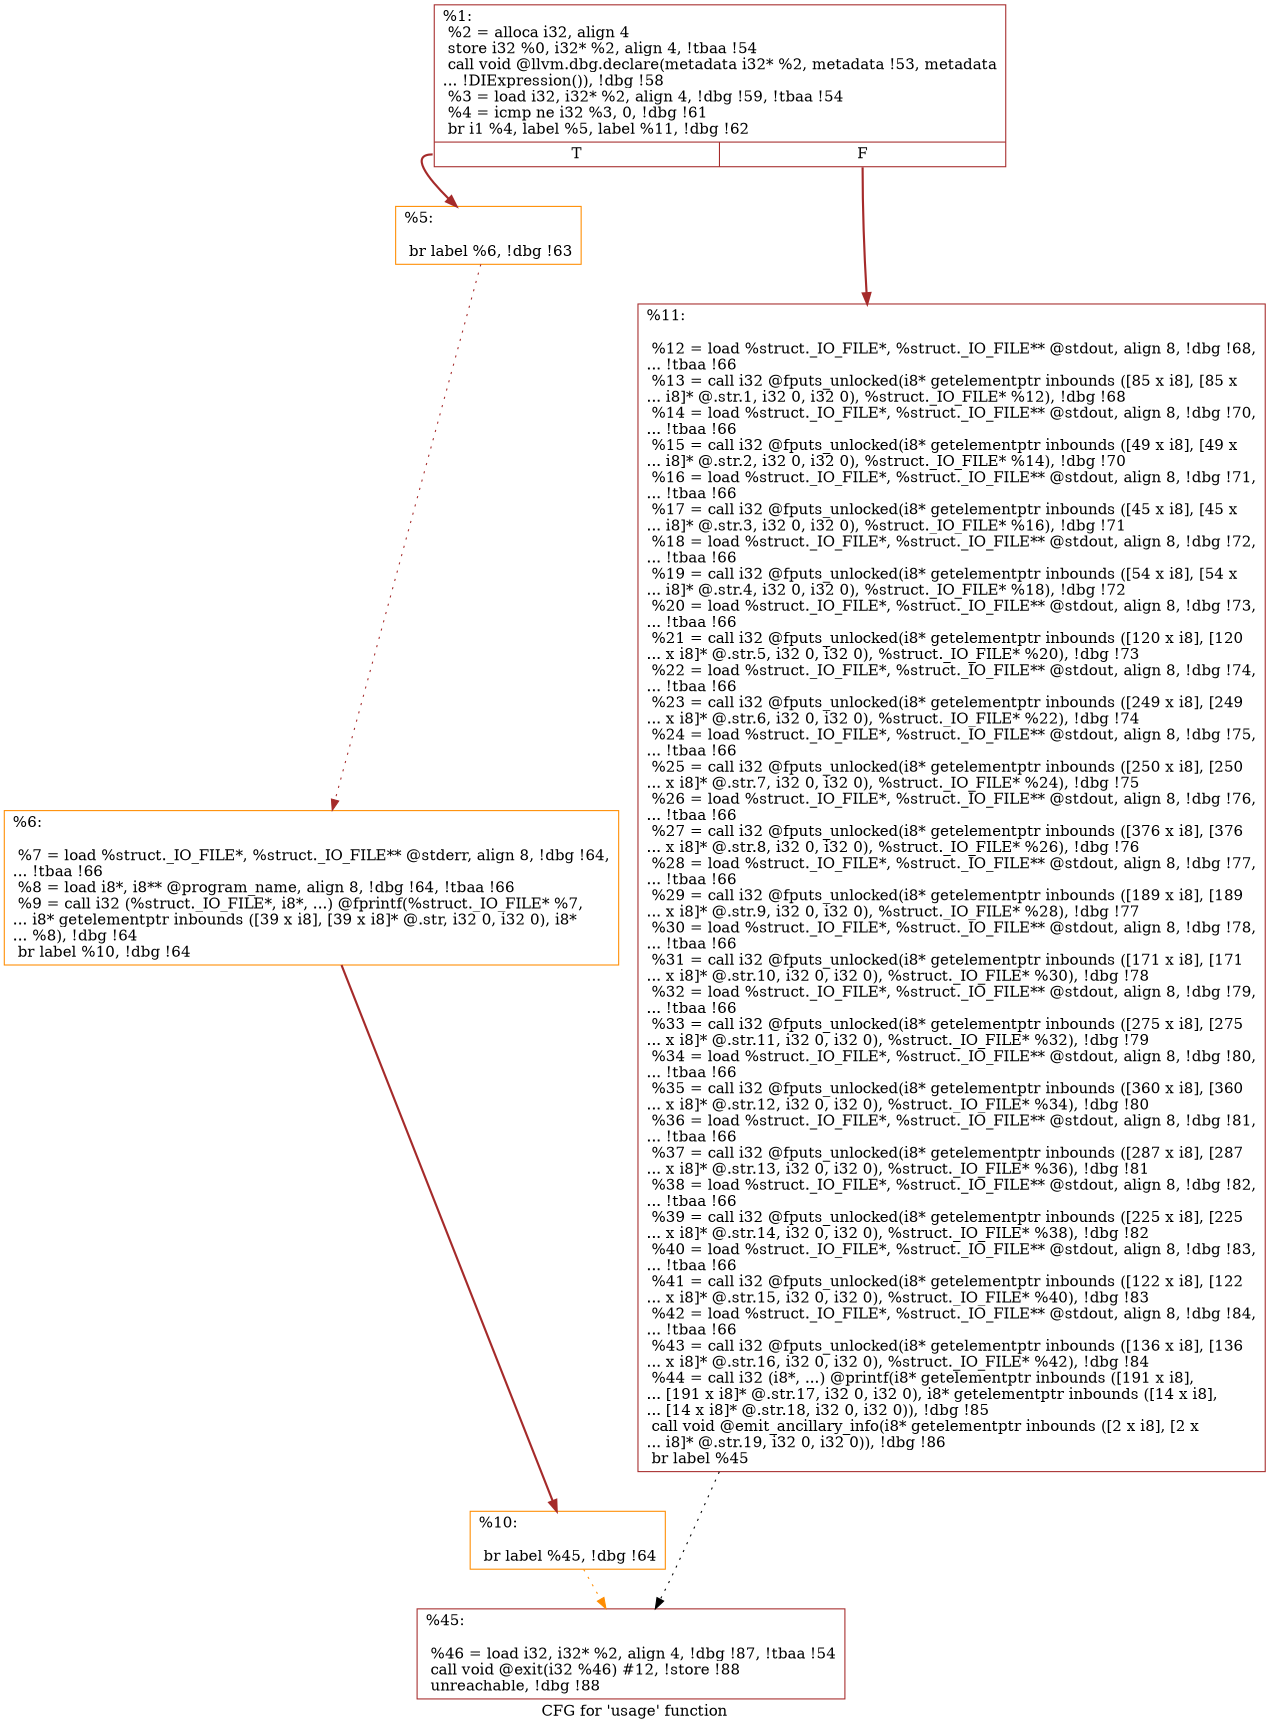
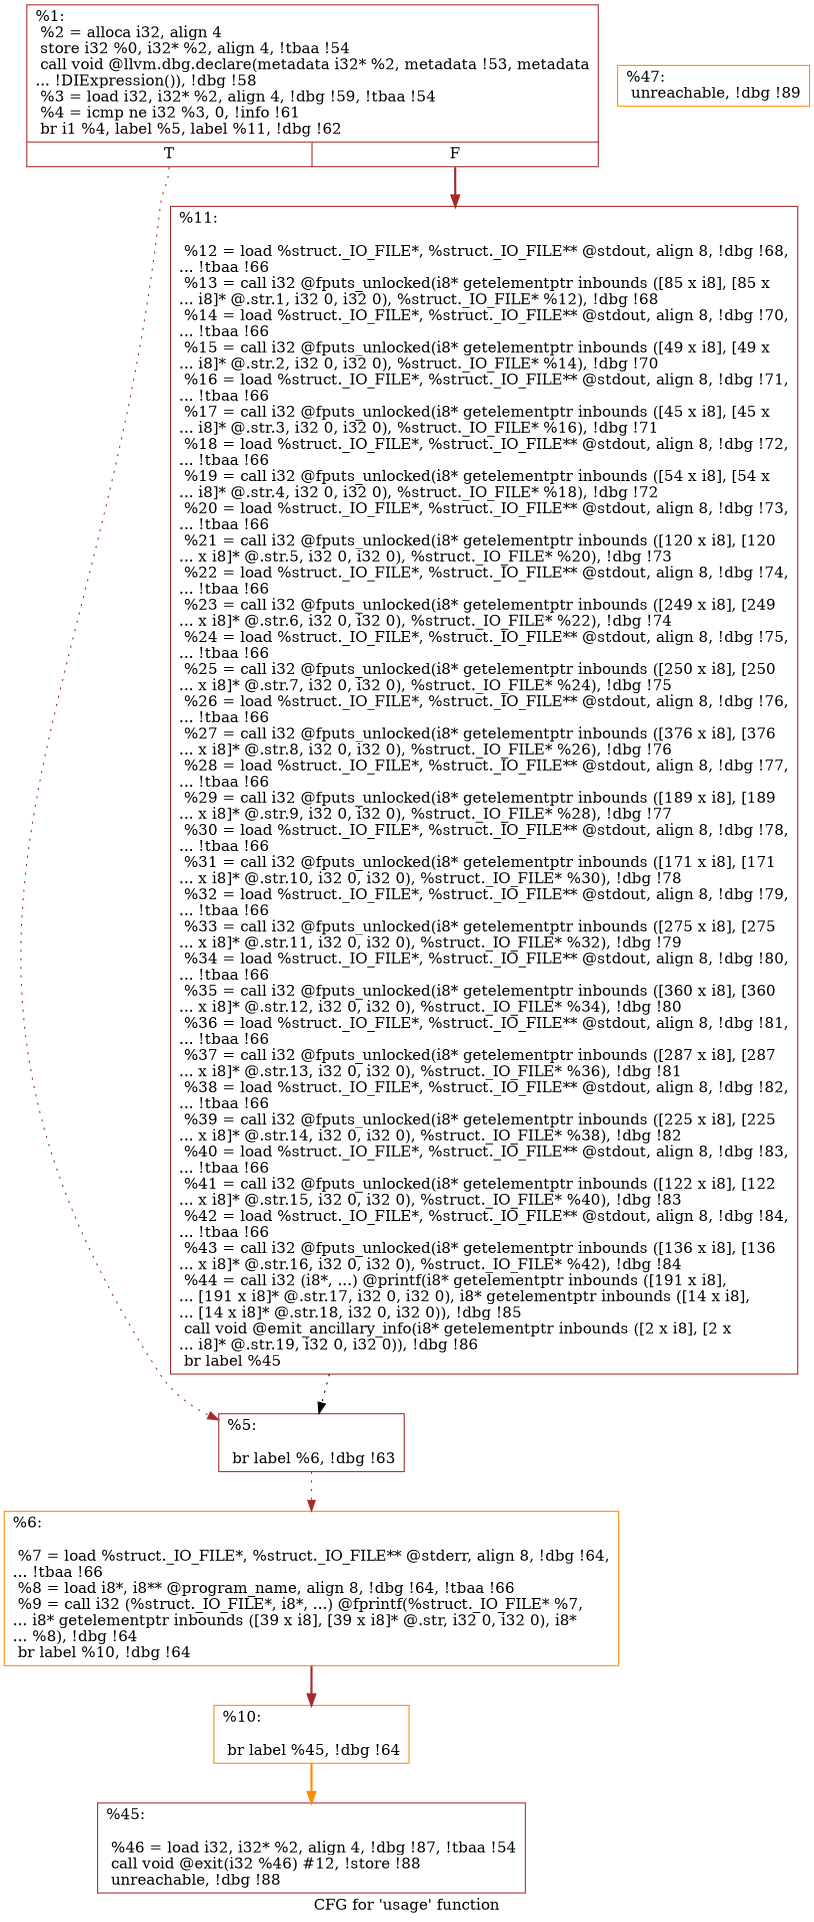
node "%47:": added
node "%1:": text "%4 = icmp ne i32 %3, 0, !dbg !61" -> "%4 = icmp ne i32 %3, 0, !info !61"
edge "%1:" -> "%5:": style bold -> dotted
node "%5:": color darkorange -> brown
edge "%11:" -> "%45:": now "%11:" -> "%5:"
edge "%10:" -> "%45:": style dotted -> bold
